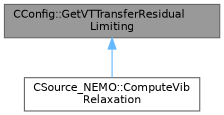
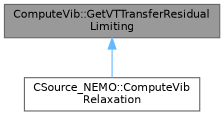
node "CConfig::GetVTTransferResidual Limiting": label "CConfig::GetVTTransferResidual Limiting" -> "ComputeVib::GetVTTransferResidual Limiting"
